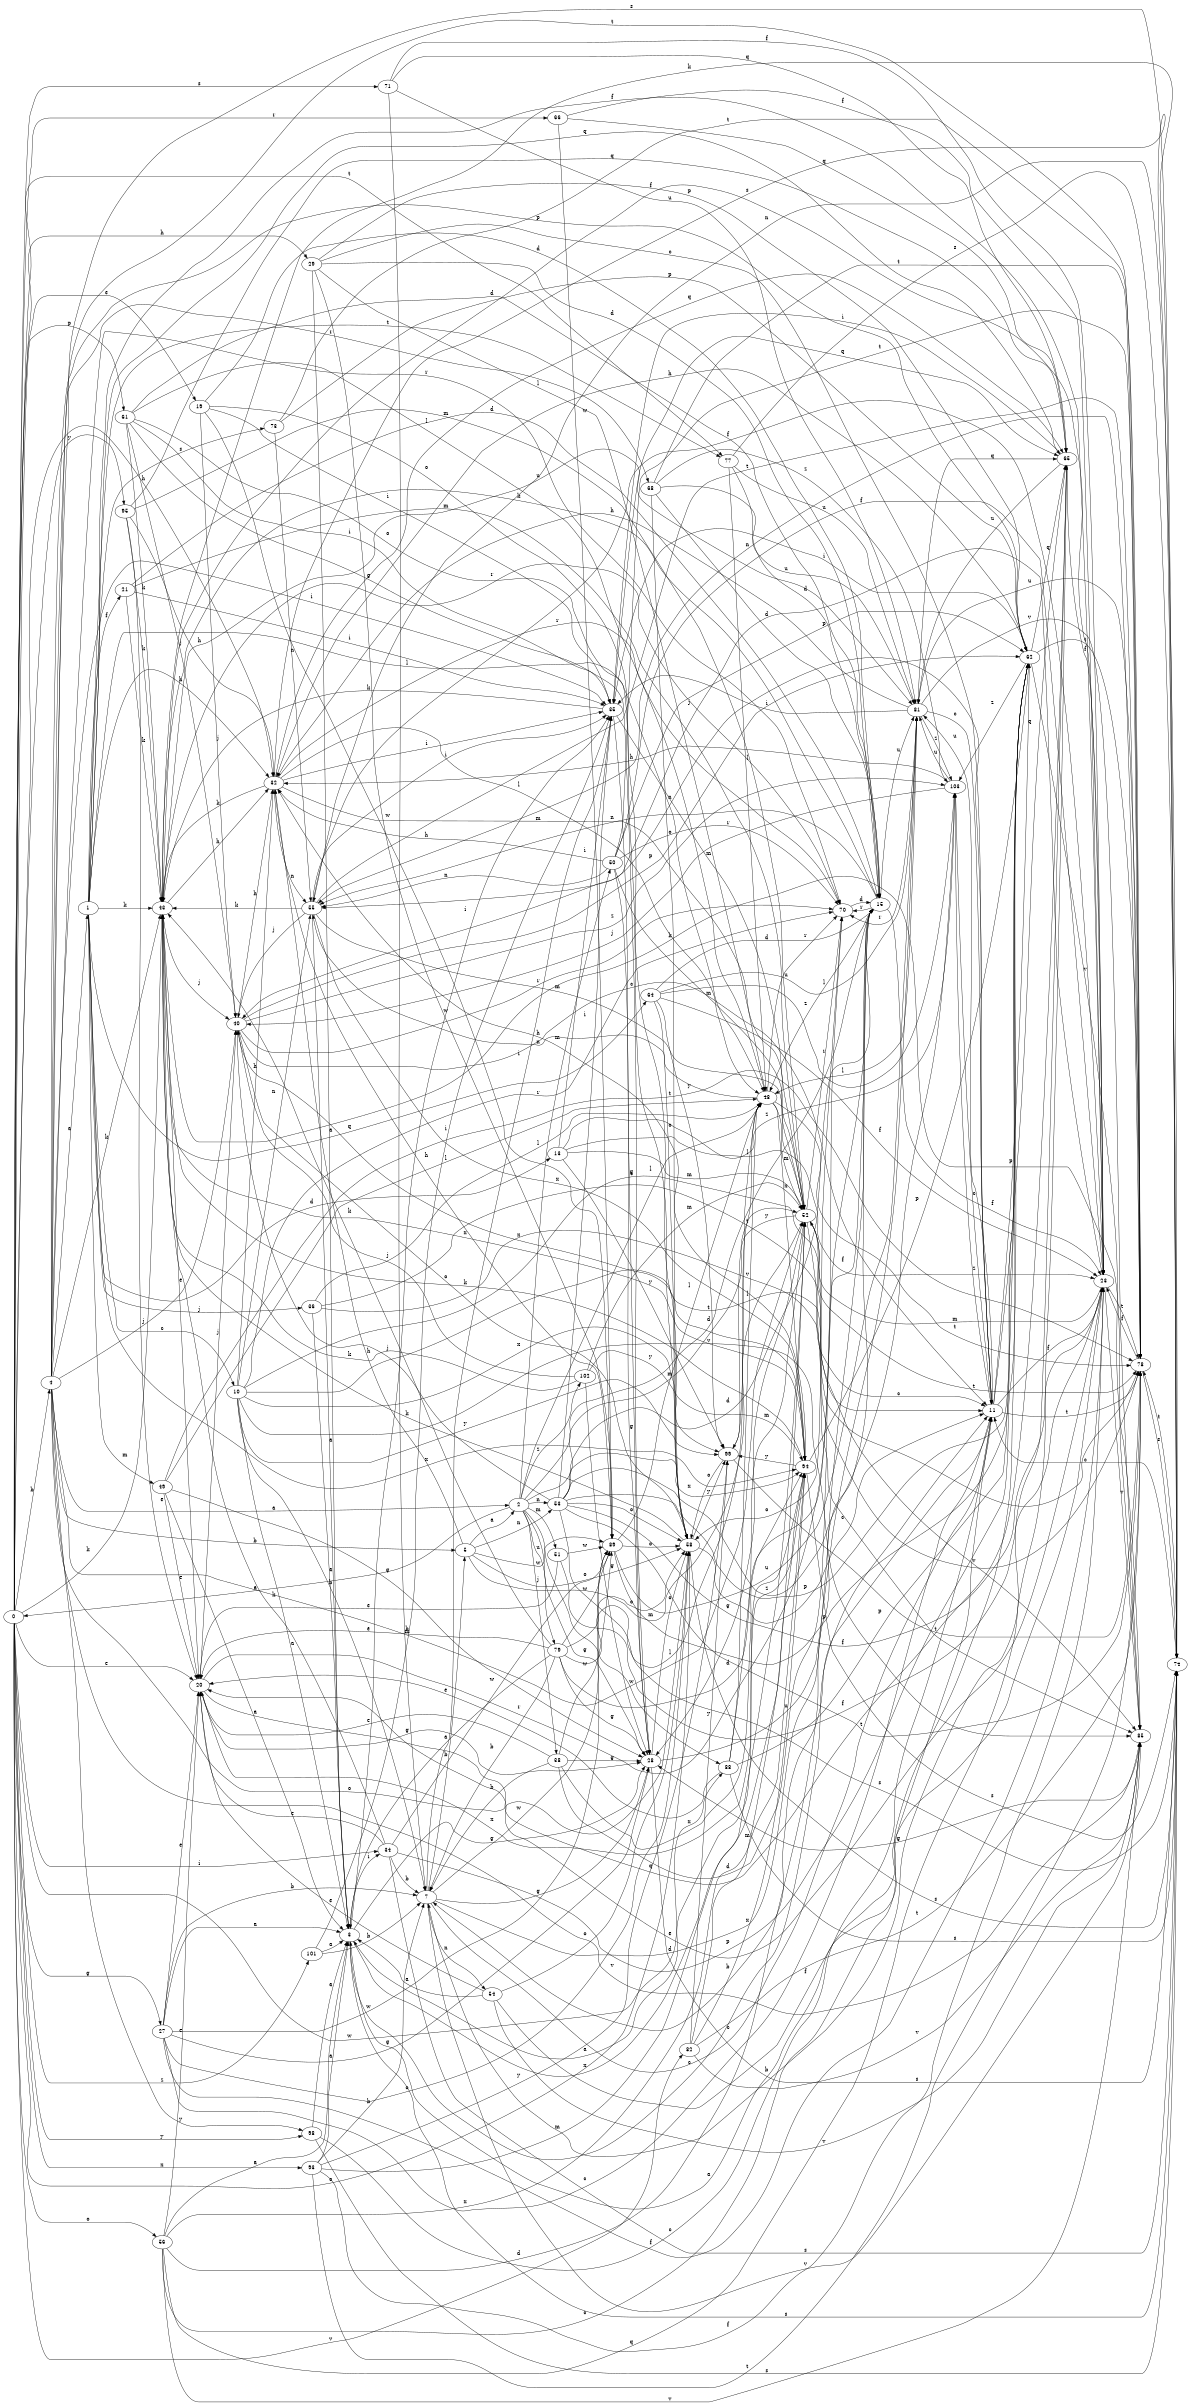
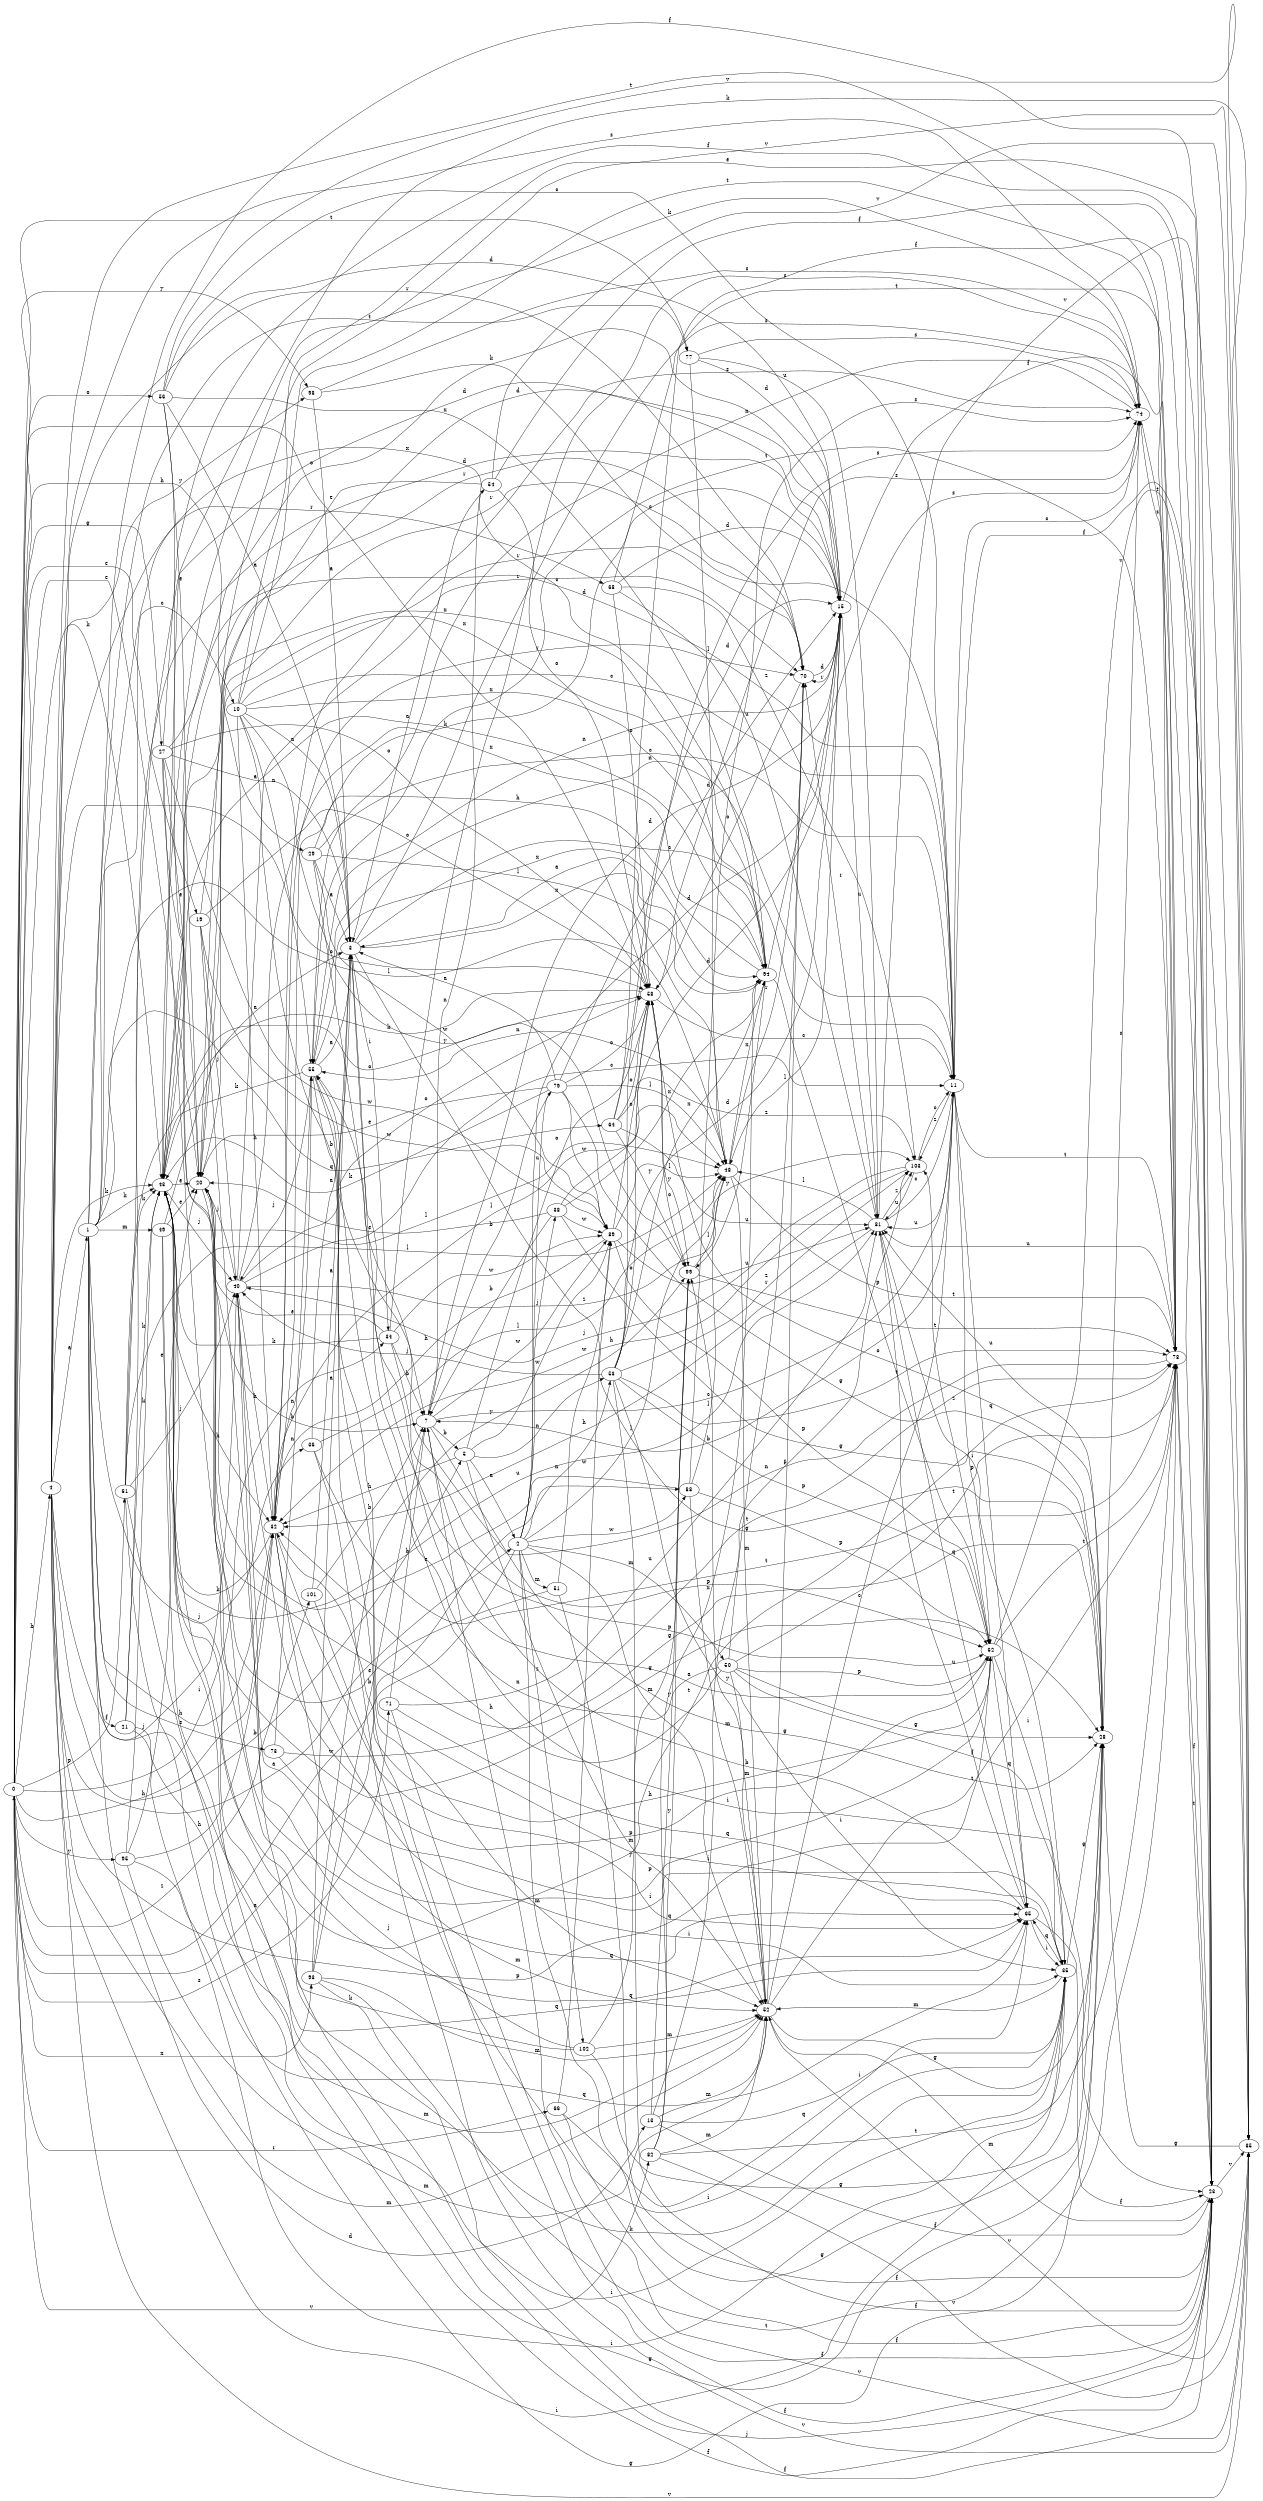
edge "7" -> "35": removed, label "i"
